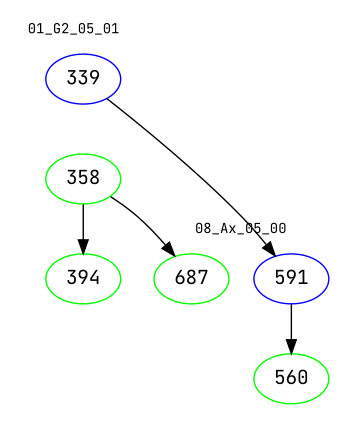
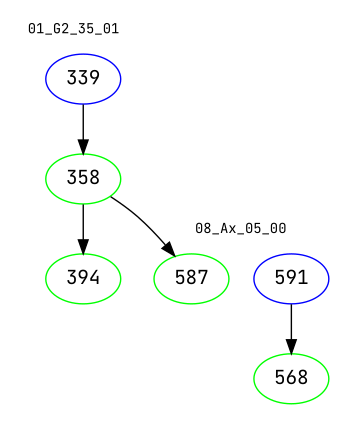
cluster "01_G2_05_01": label "01_G2_05_01" -> "01_G2_35_01"
edge "339" -> "591": now "339" -> "358"
node "687": label "687" -> "587"
node "560": label "560" -> "568"
